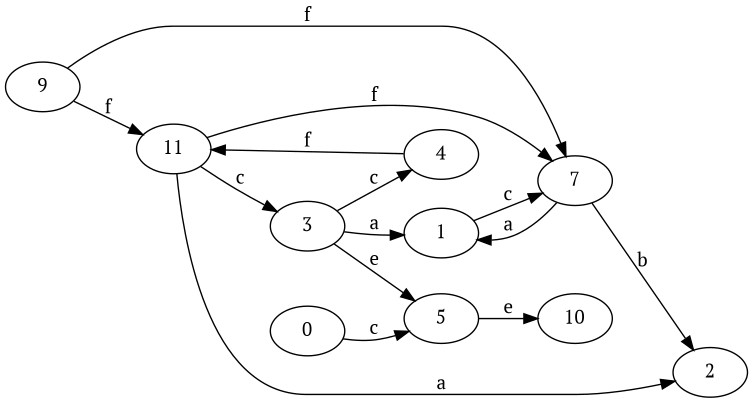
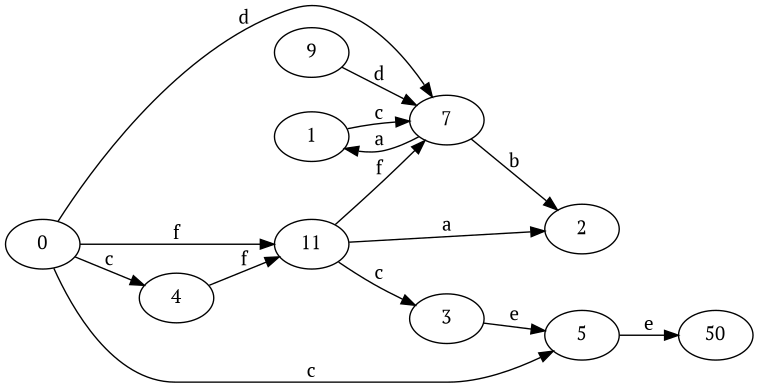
edge "9" -> "7": label "f" -> "d"
edge "0" -> "7": added, label "d"
edge "9" -> "11": now "0" -> "11"
edge "3" -> "4": now "0" -> "4"
edge "3" -> "1": removed, label "a"
node "10": label "10" -> "50"
